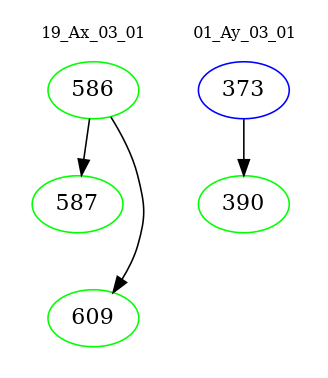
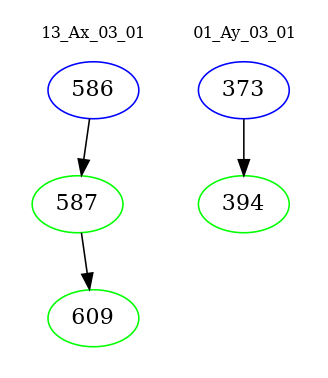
cluster "19_Ax_03_01": label "19_Ax_03_01" -> "13_Ax_03_01"
node "586": color green -> blue
edge "586" -> "609": now "587" -> "609"
node "390": label "390" -> "394"
